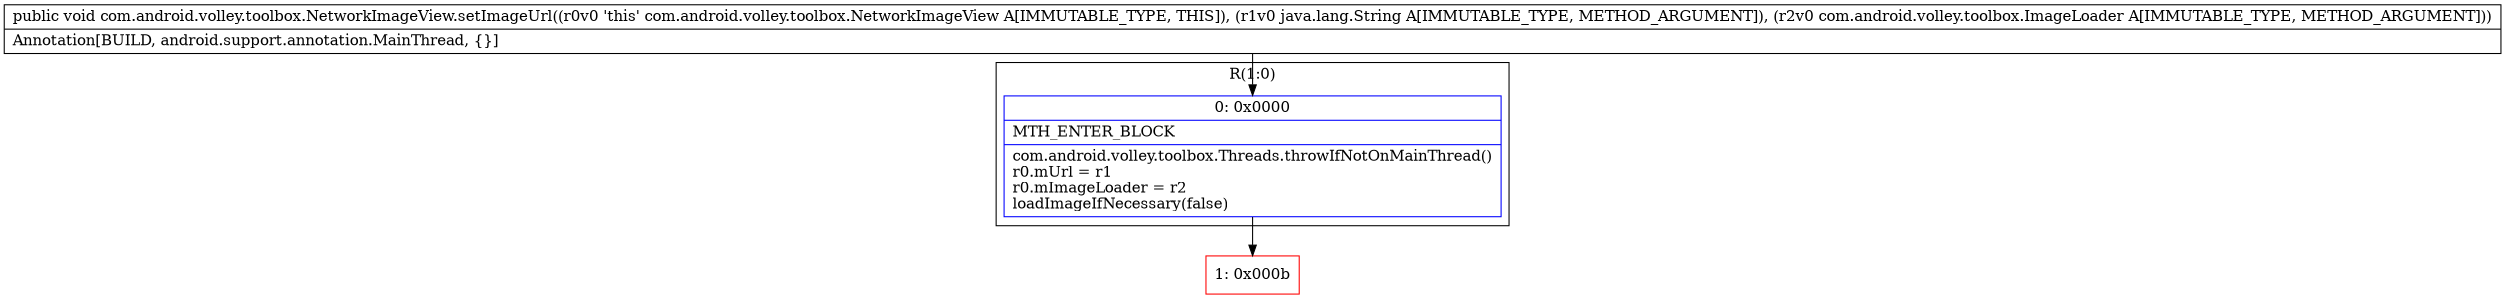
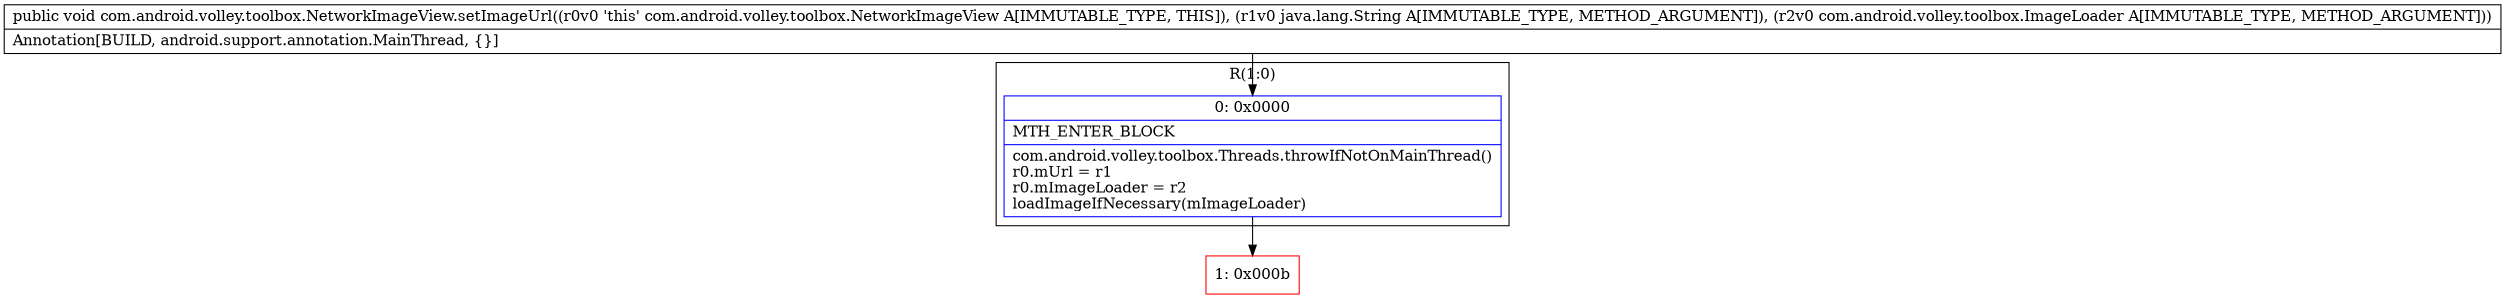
node "0: 0x0000": text "loadImageIfNecessary(false)" -> "loadImageIfNecessary(mImageLoader)"
